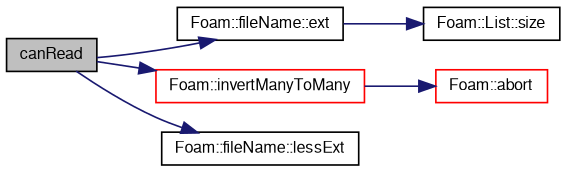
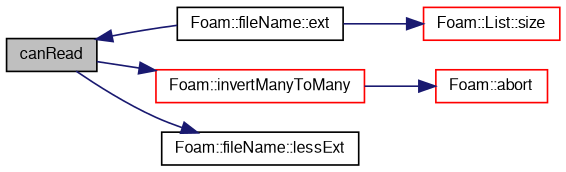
node "Foam::List::size": color black -> red
edge "canRead" -> "Foam::fileName::ext": reversed
